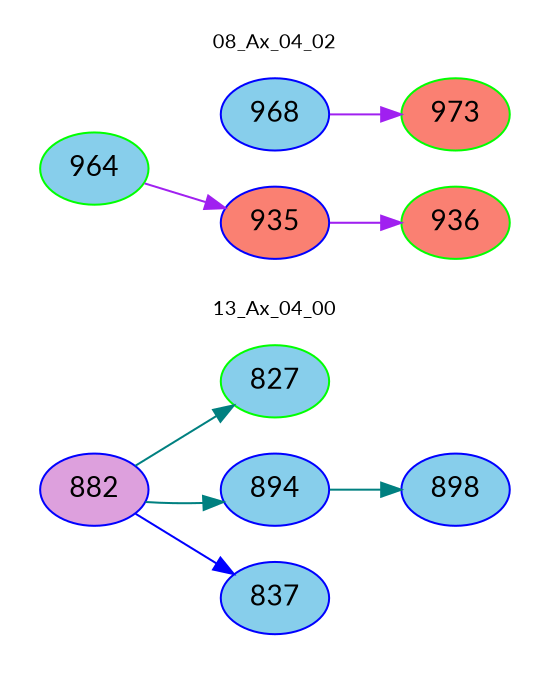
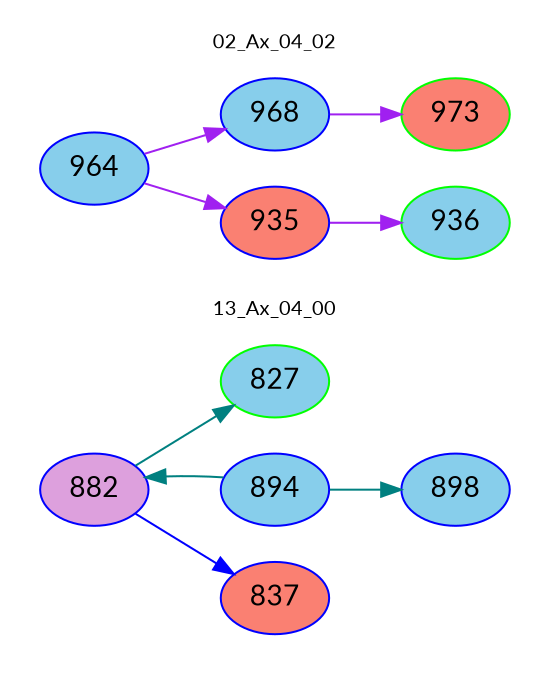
cluster "08_Ax_04_02": label "08_Ax_04_02" -> "02_Ax_04_02"
edge "964" -> "968": added
node "964": color green -> blue
node "936": fillcolor salmon -> skyblue
edge "882" -> "894": reversed
node "837": fillcolor skyblue -> salmon
